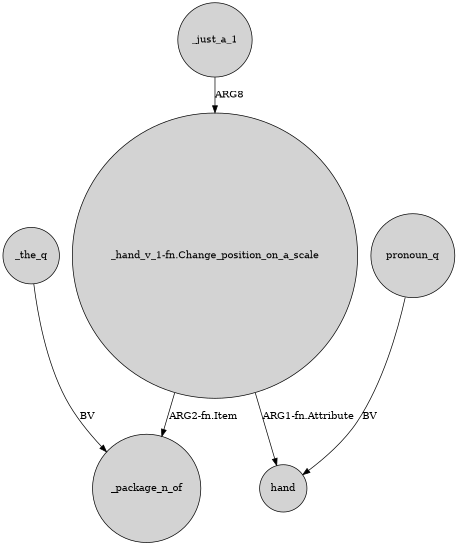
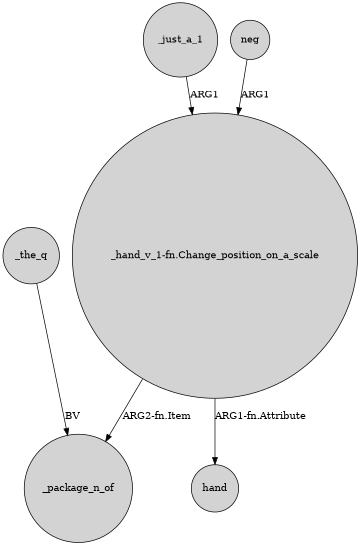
node "neg": added
edge "_just_a_1" -> "_hand_v_1-fn.Change_position_on_a_scale": label "ARG8" -> "ARG1"
node "pronoun_q": removed
